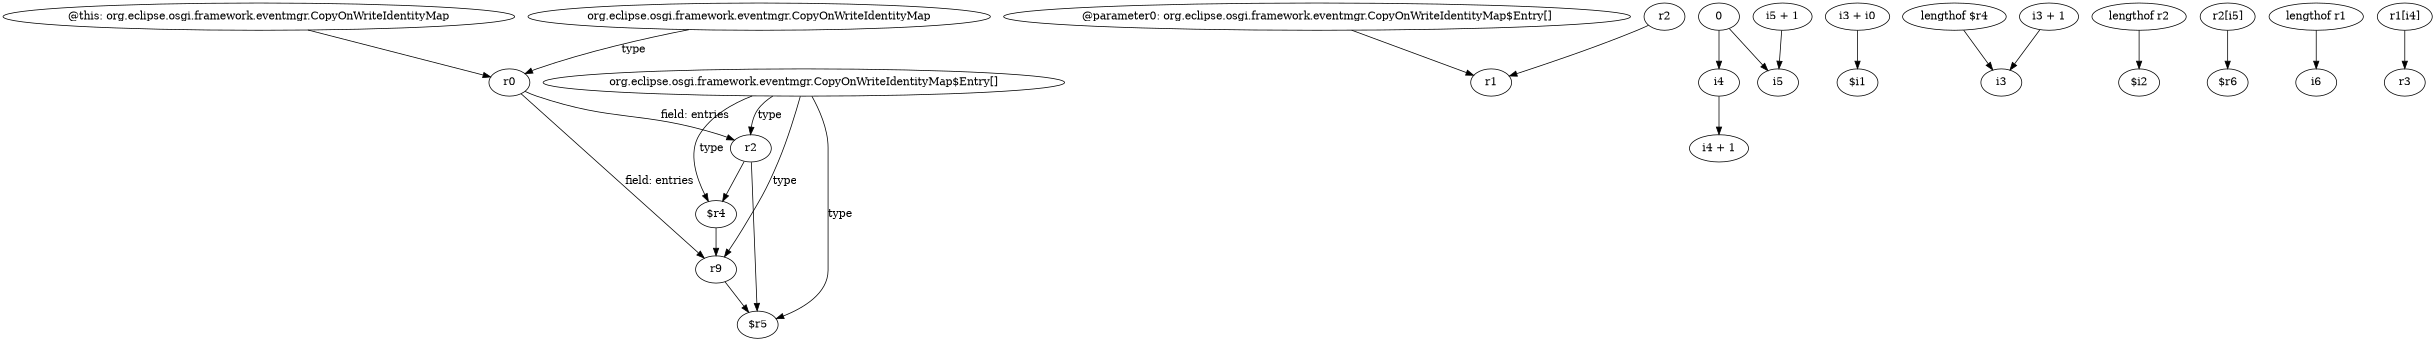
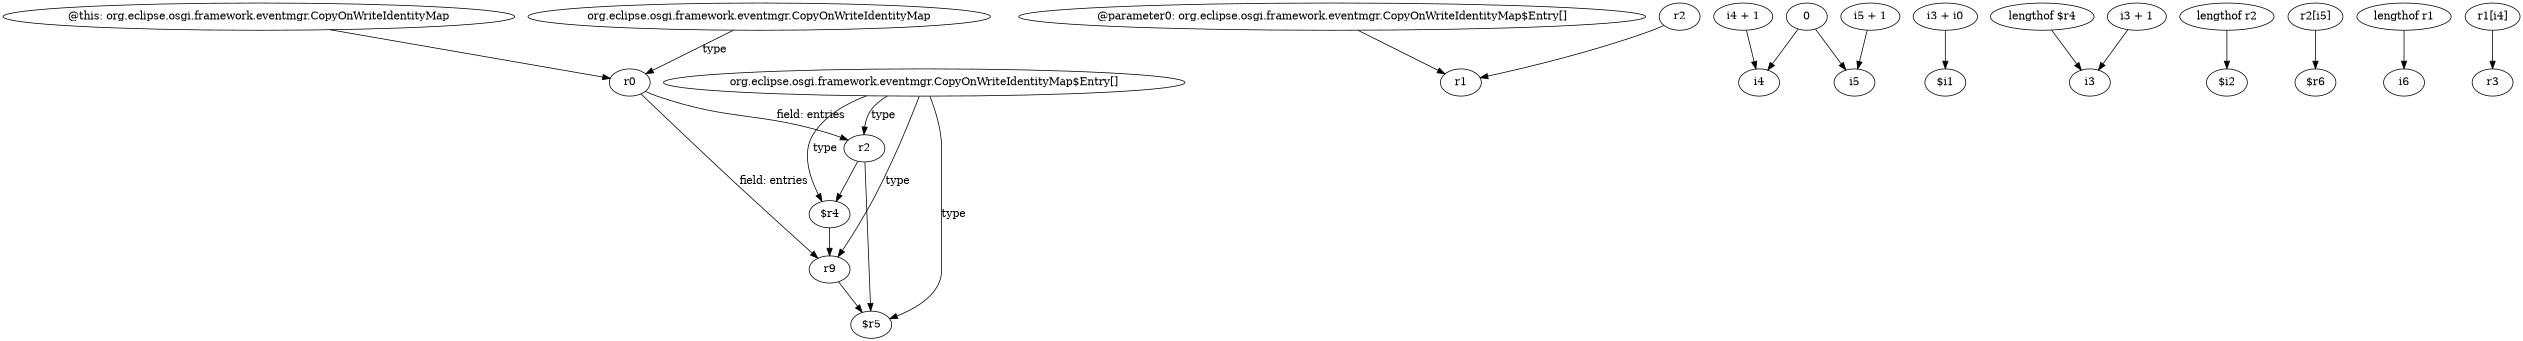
edge "i4" -> "i4 + 1": reversed
